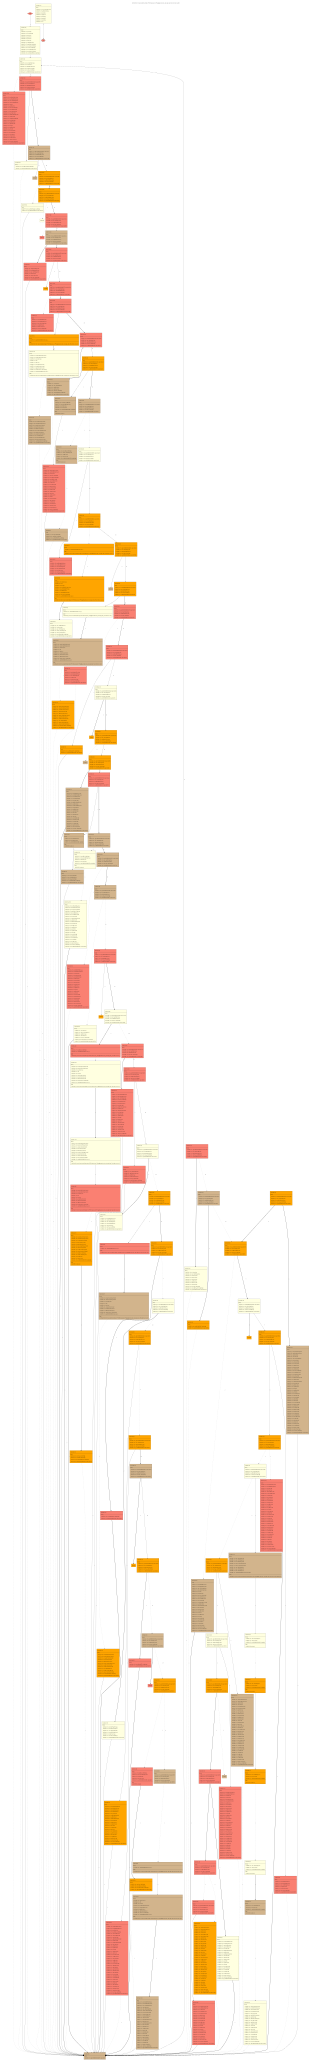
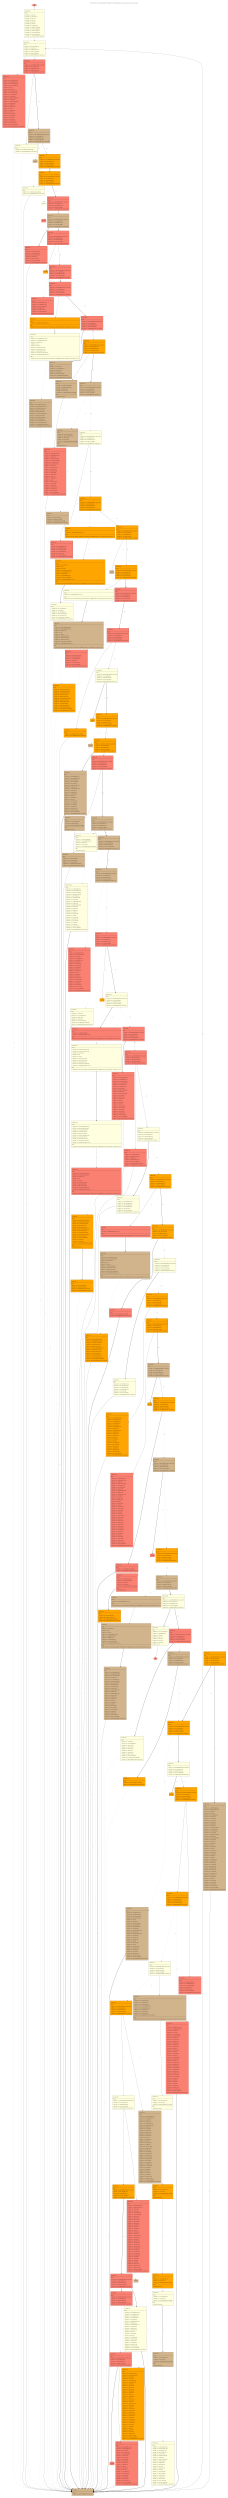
node "0x401b10 [28]": added
node "0x401cb4": added
